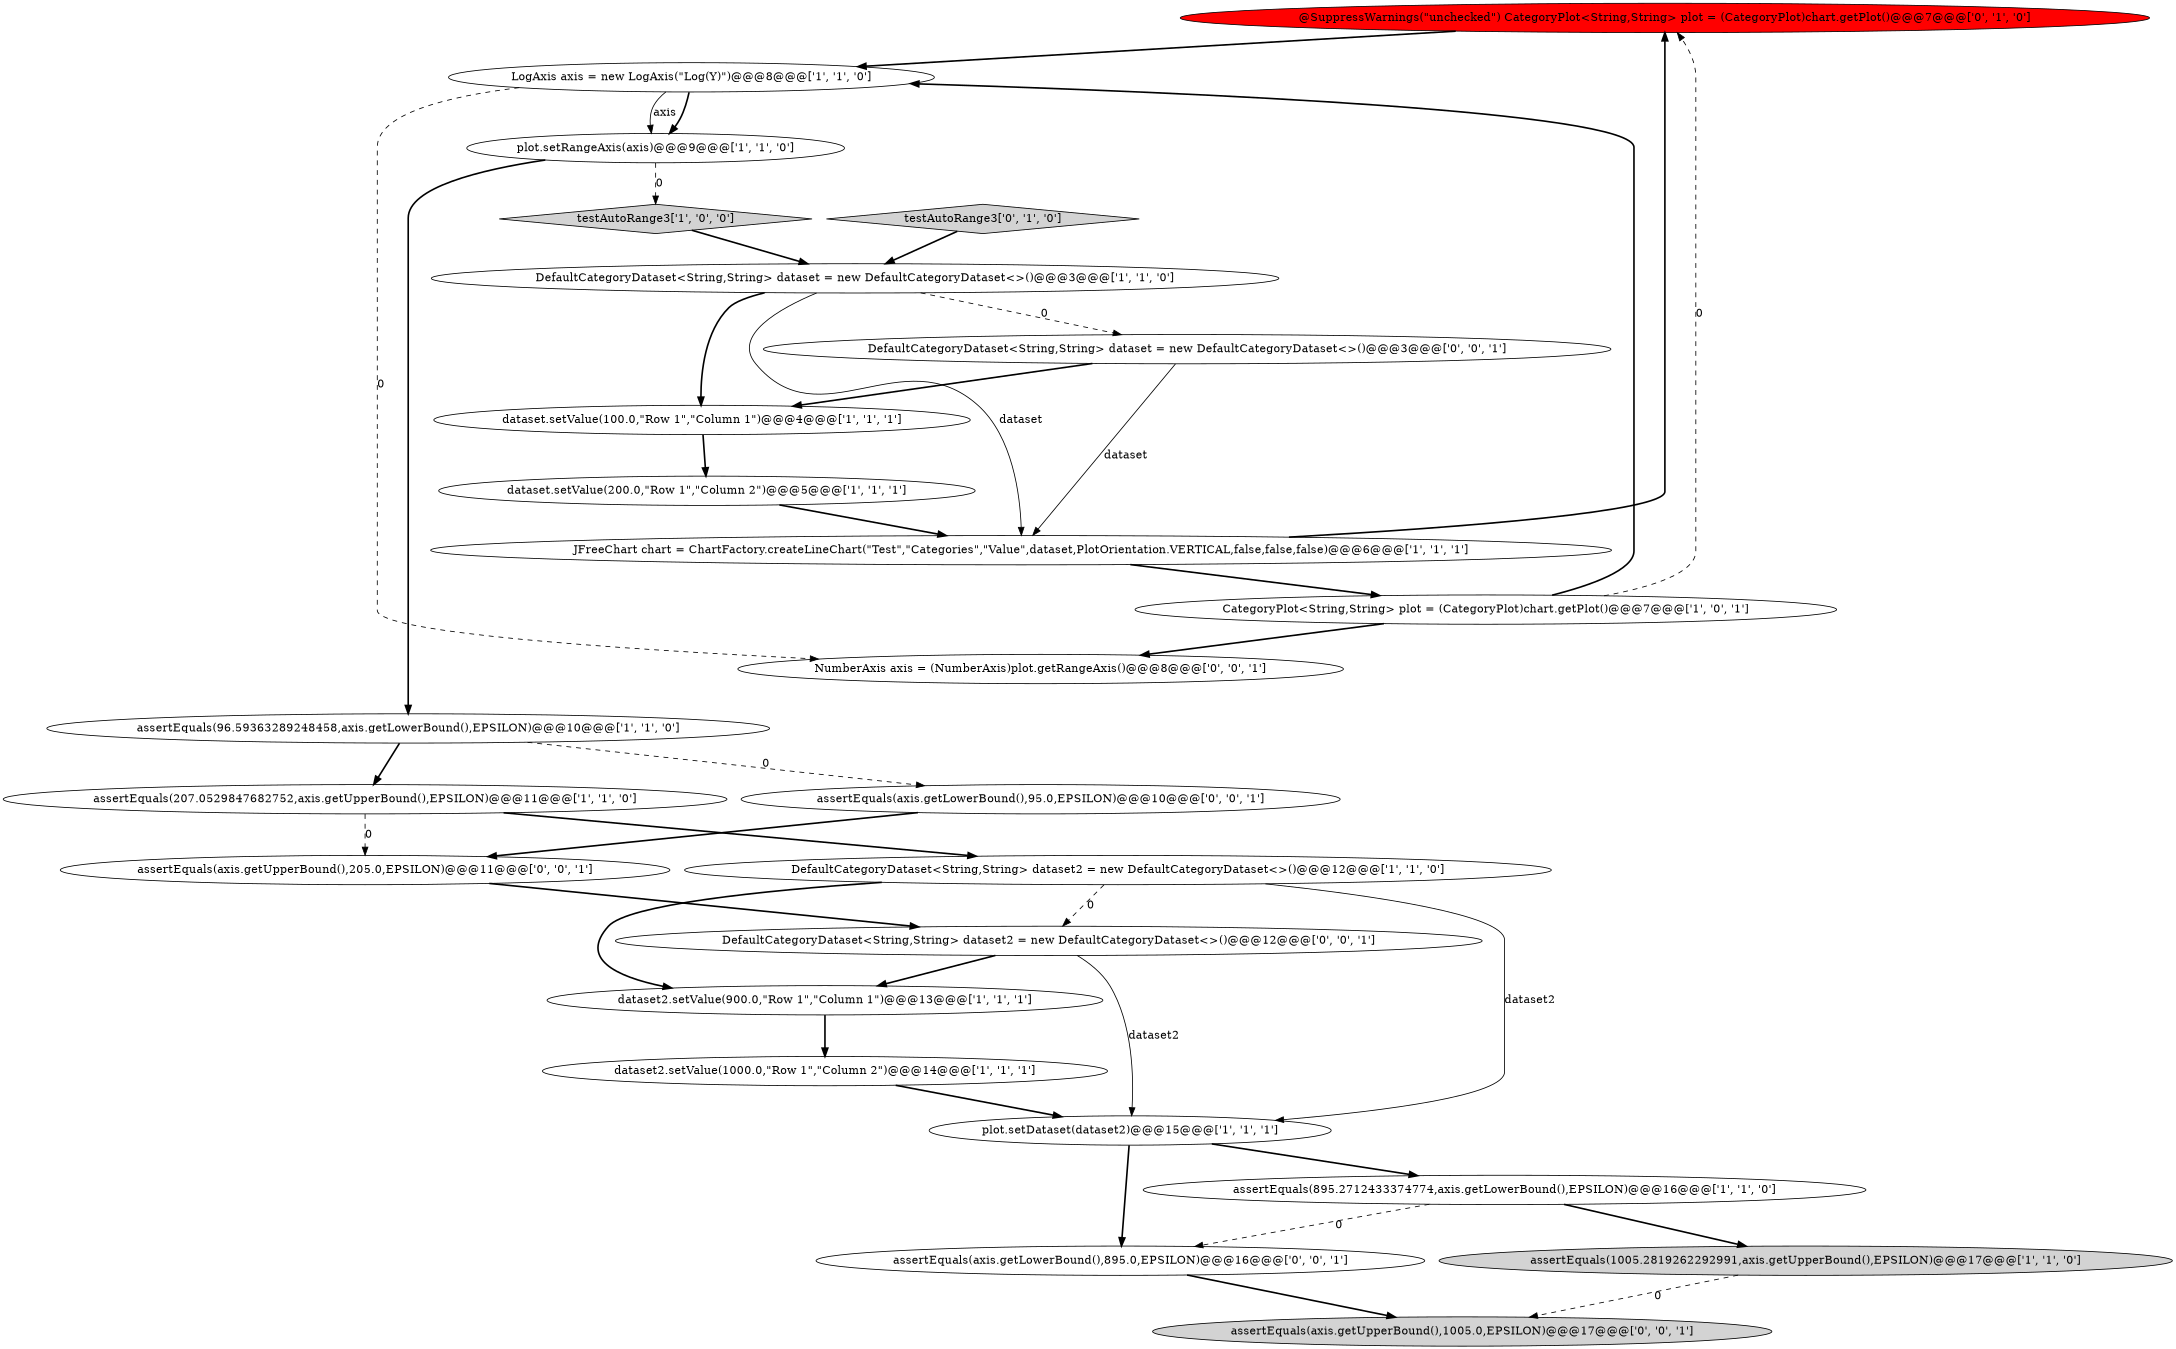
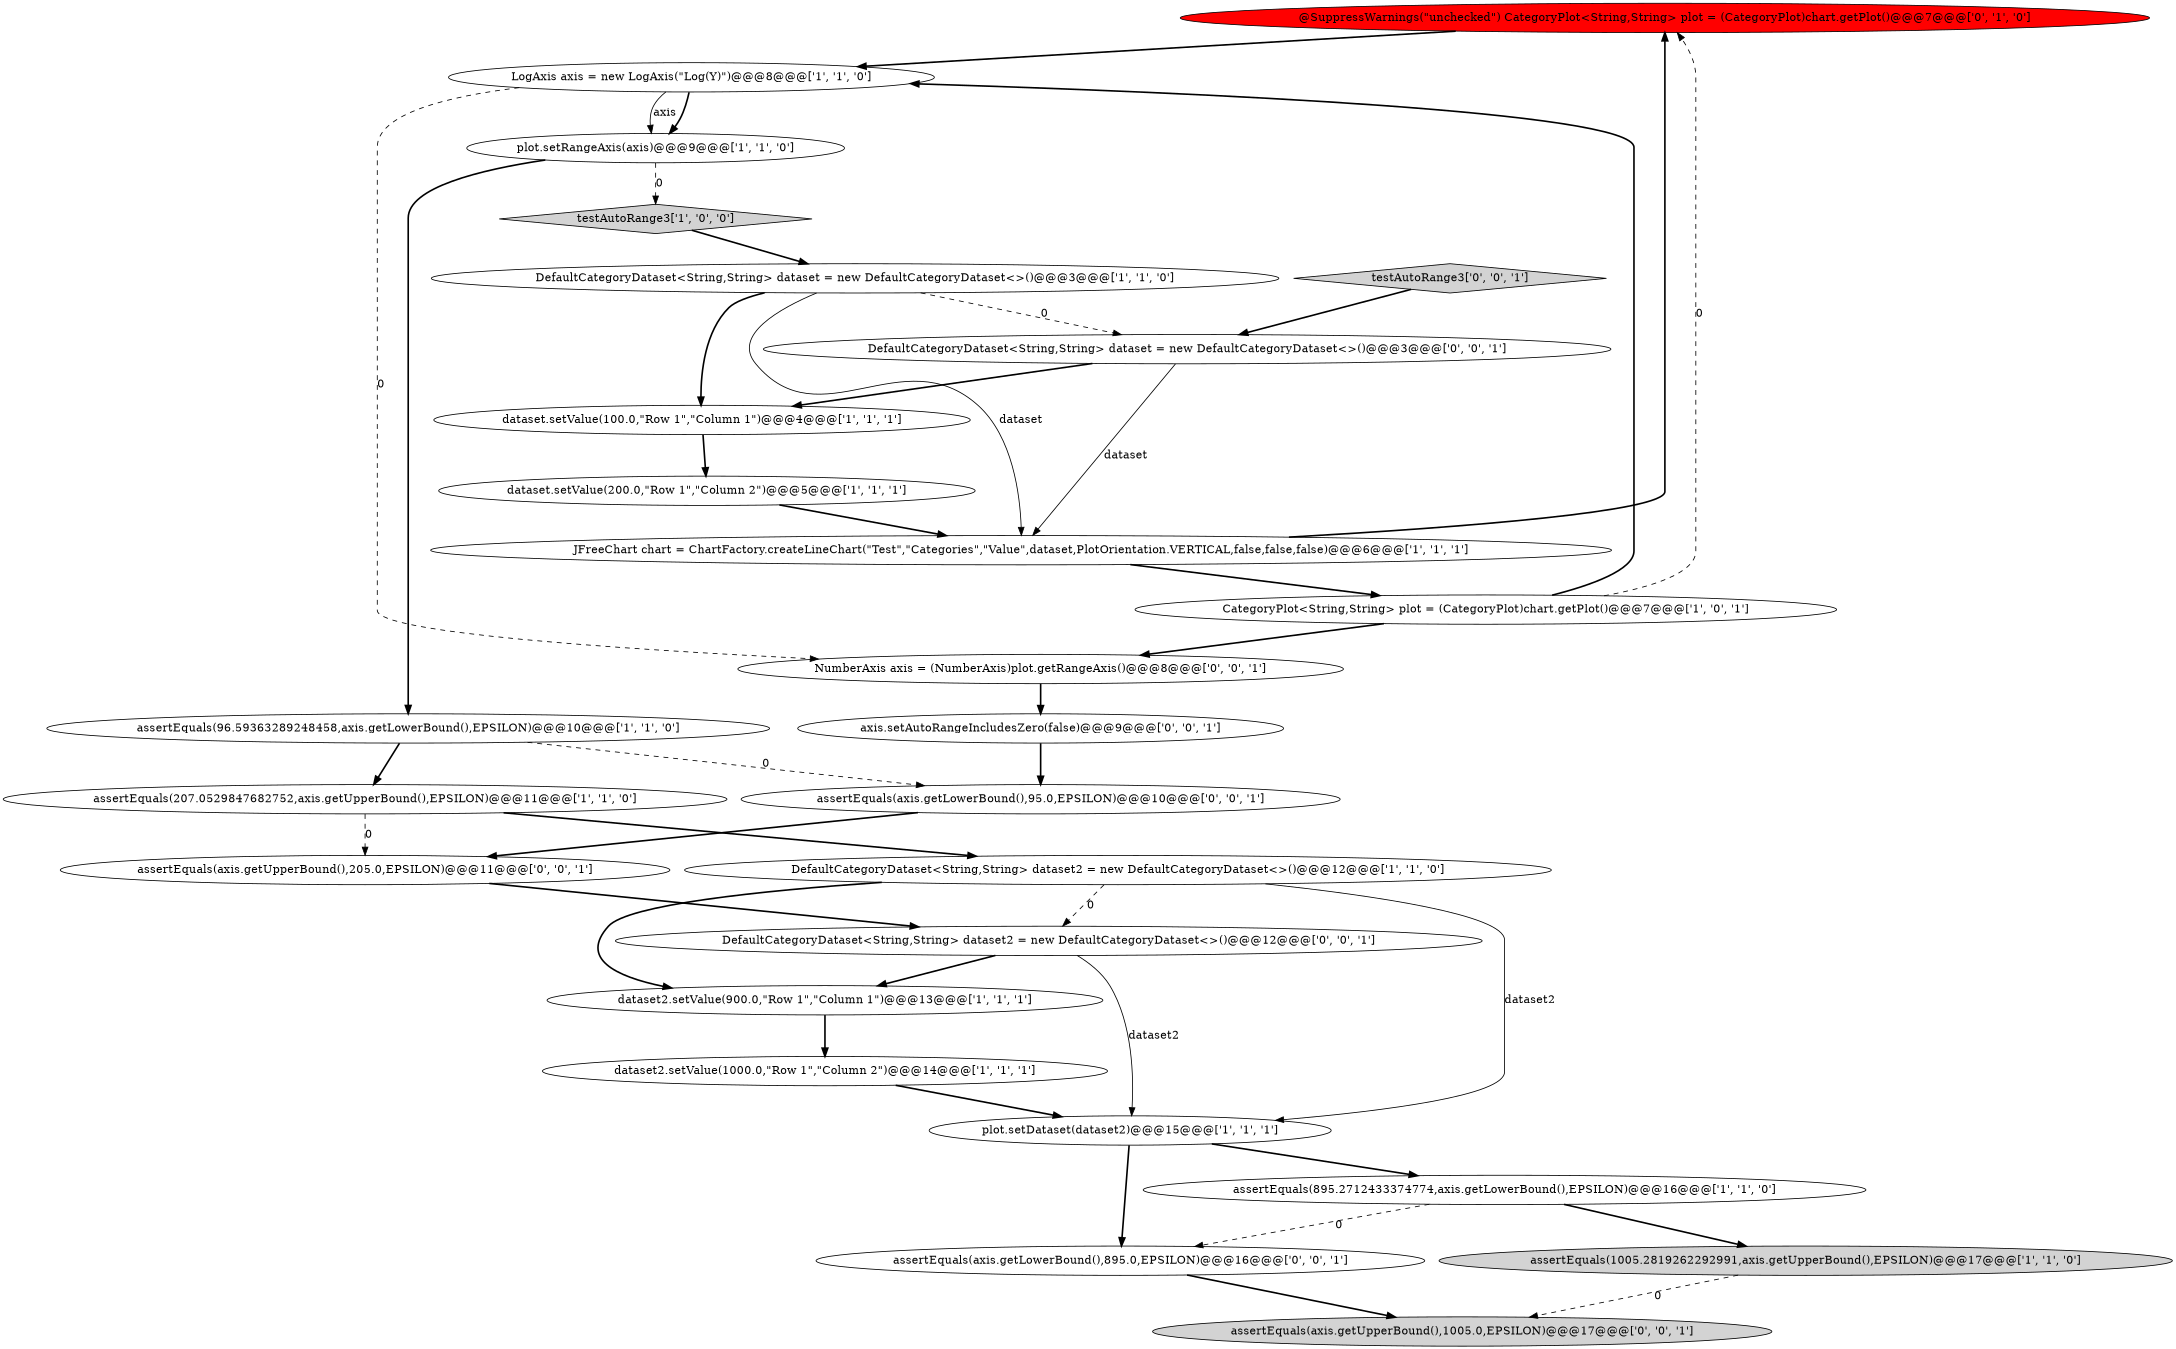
node "testAutoRange3['0', '1', '0']": removed
node "testAutoRange3['0', '0', '1']": added
node "axis.setAutoRangeIncludesZero(false)@@@9@@@['0', '0', '1']": added
